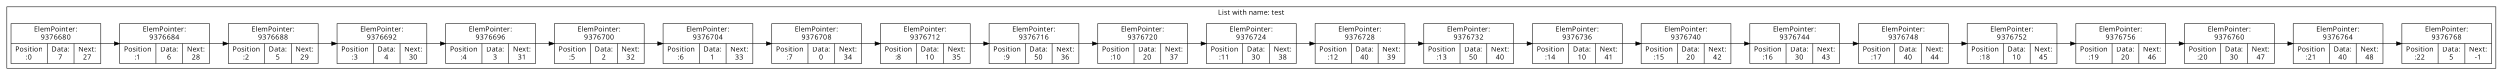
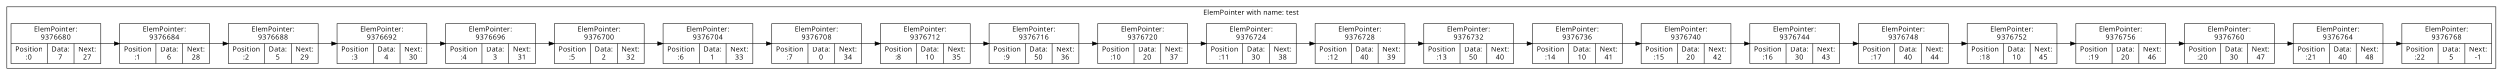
cluster "List with name: test": label "List with name: test" -> "ElemPointer with name: test"
